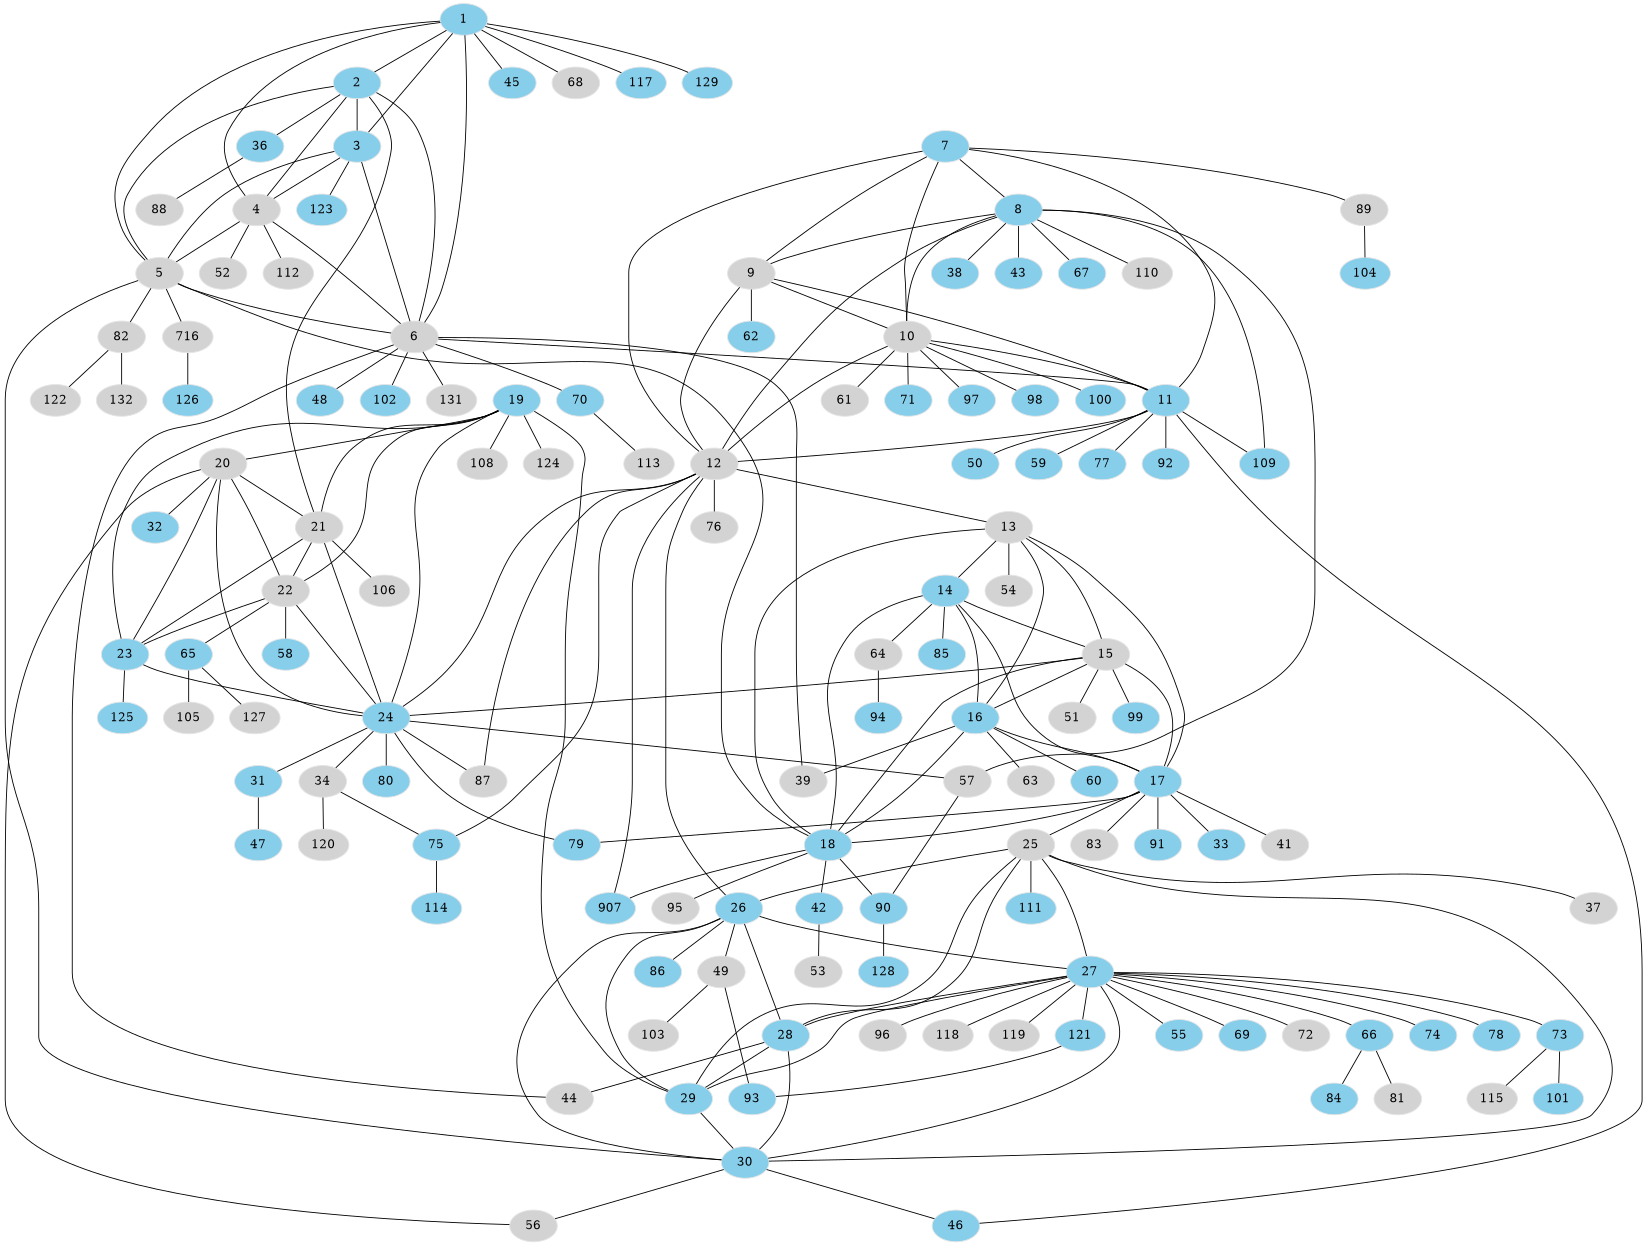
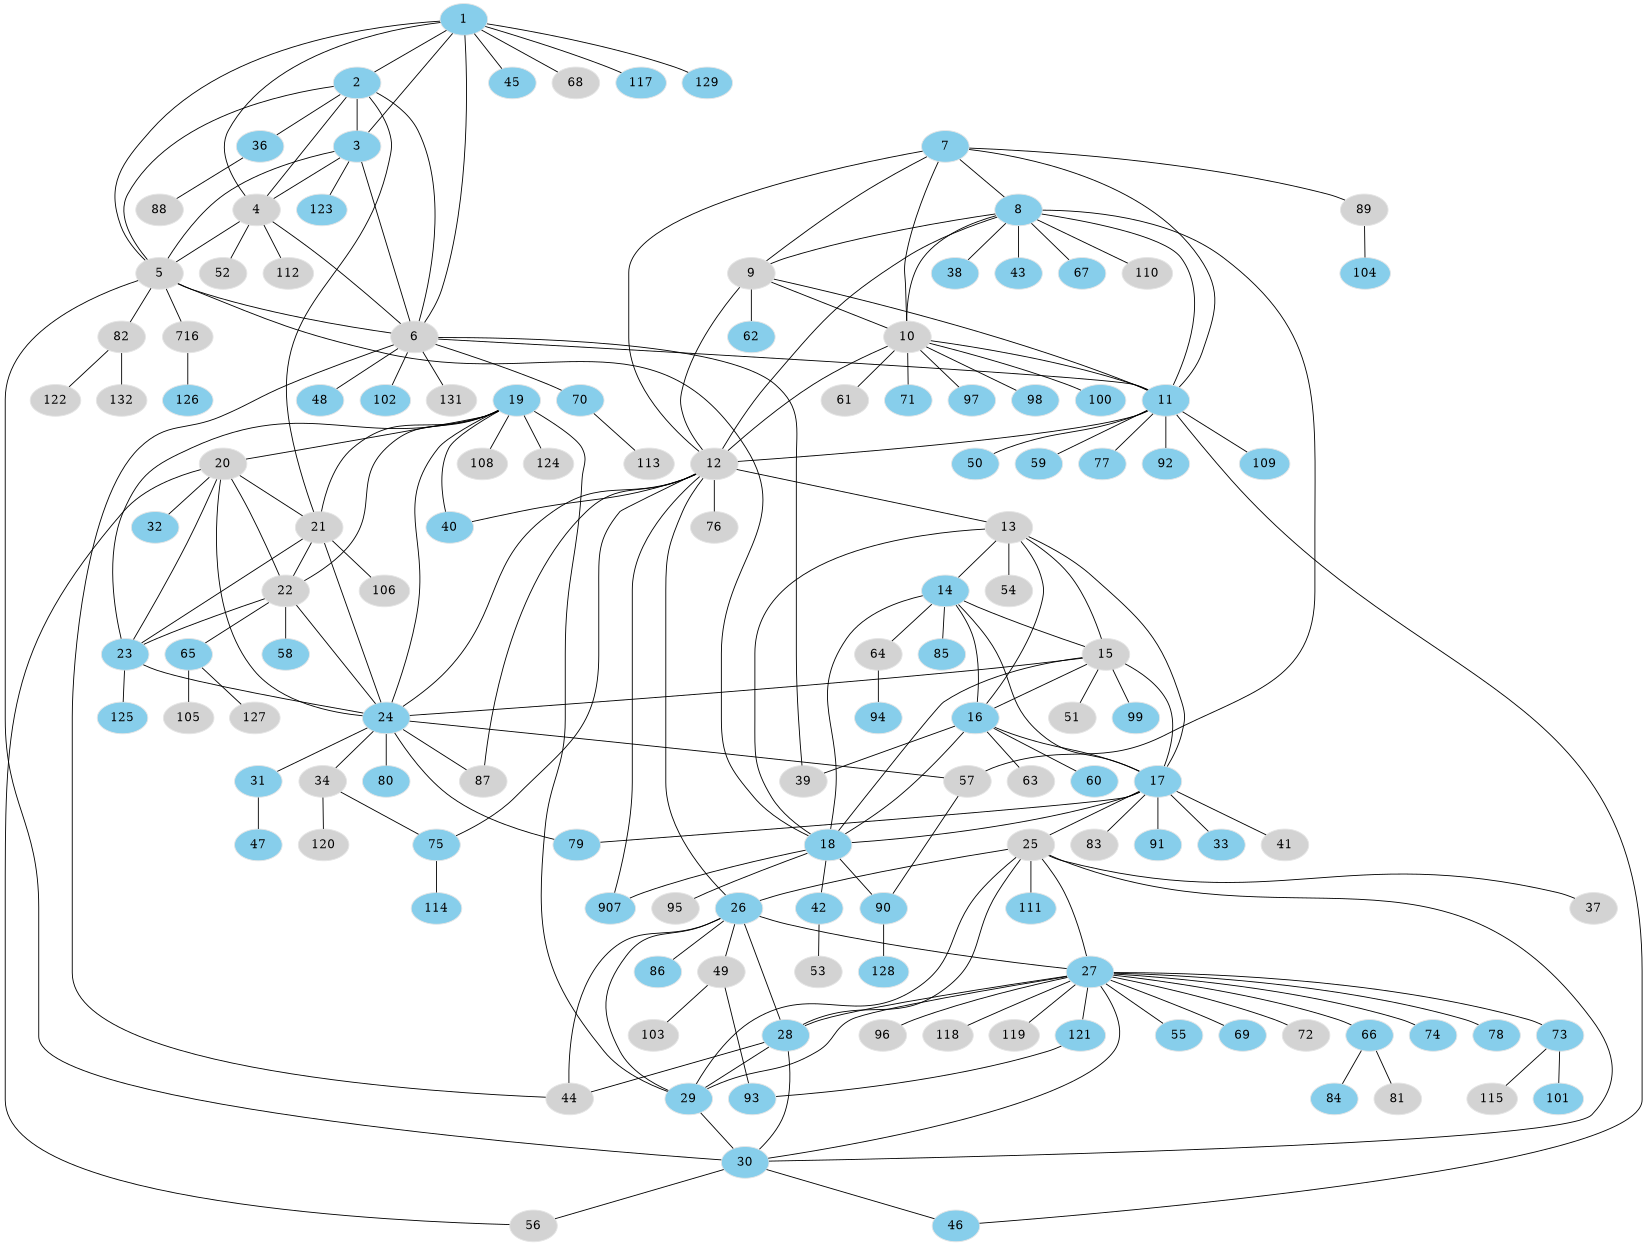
edge "8" -- "109": now "8" -- "11"
node "40": added
edge "26" -- "30": now "26" -- "44"
